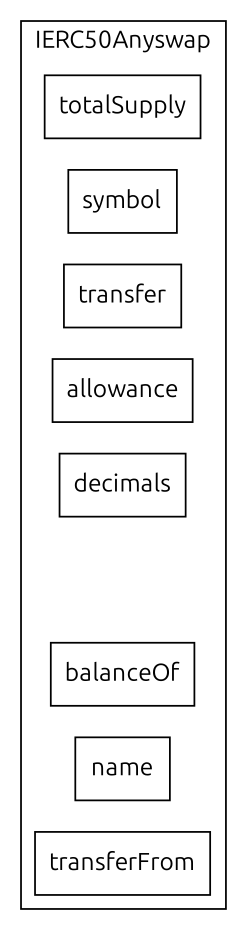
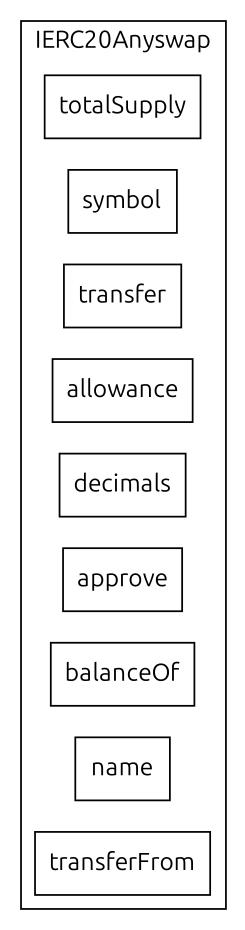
cluster "IERC50Anyswap": label "IERC50Anyswap" -> "IERC20Anyswap"
node "approve": added
